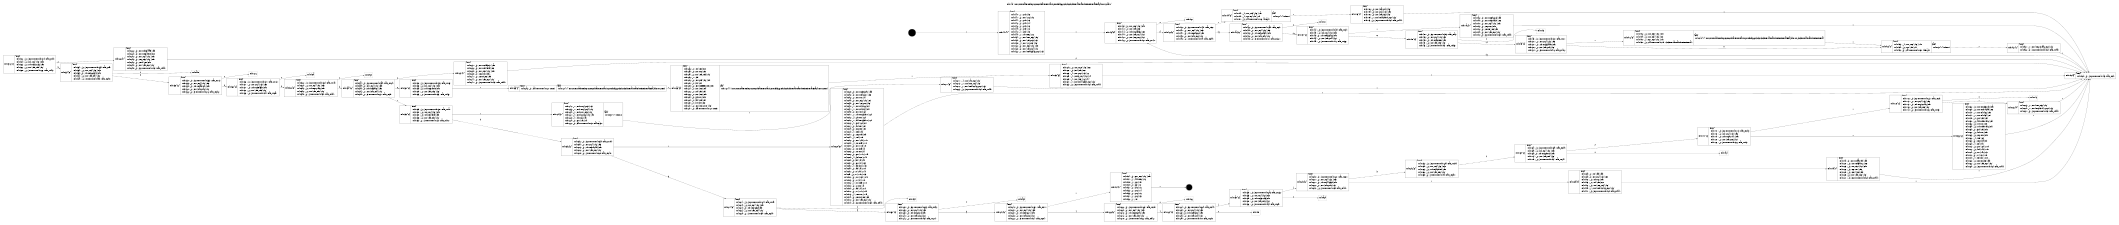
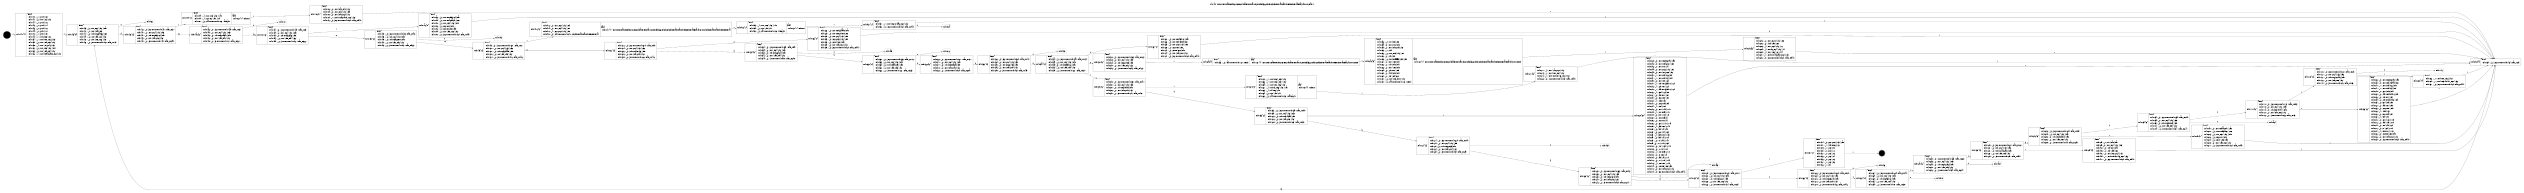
edge "0x4014fc [28]" -> "0x401925 [12]": now "0x4014fc [28]" -> "0x401518 [28]"
edge "0x40156c [28]" -> "0x401b2a": now "0x401931 [12]" -> "0x401b2a"
